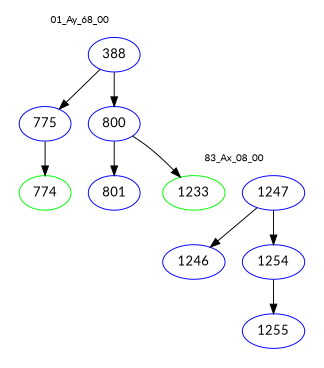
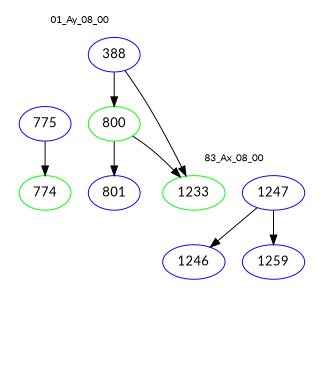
cluster "01_Ay_68_00": label "01_Ay_68_00" -> "01_Ay_08_00"
edge "388" -> "775": now "388" -> "1233"
node "800": color blue -> green
node "1254": label "1254" -> "1259"
node "1255": removed
